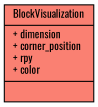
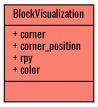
node "BlockVisualization": text "+ dimension" -> "+ corner"
